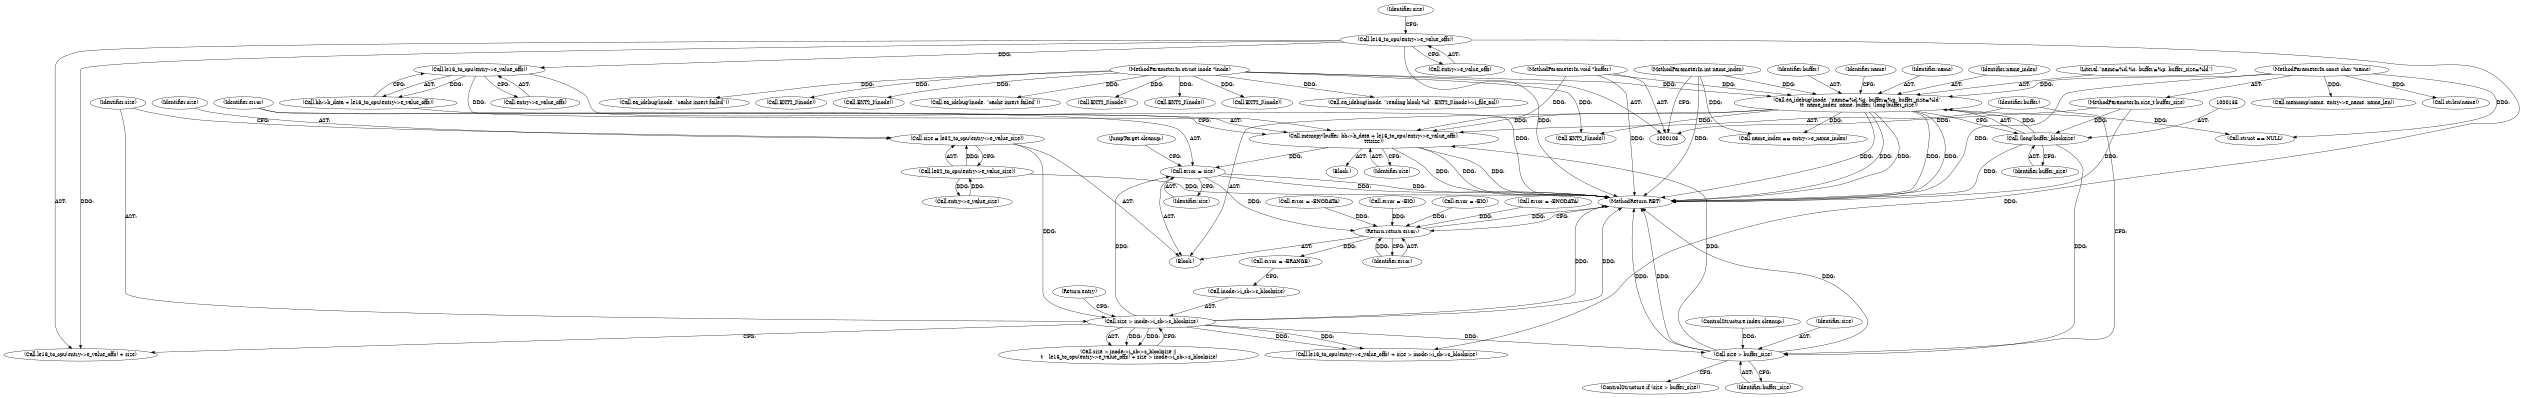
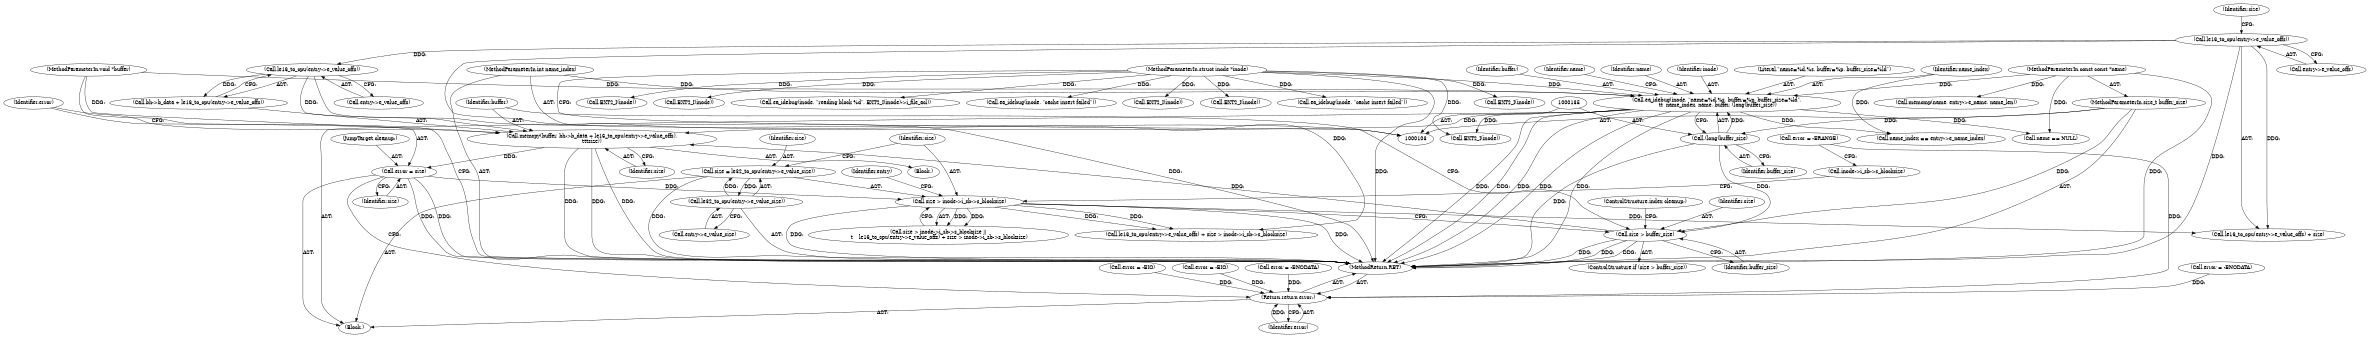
node "(Identifier,inode)": added
node "(MethodParameterIn,const char *name)": label "(MethodParameterIn,const char *name)" -> "(MethodParameterIn,const const *name)"
edge "(MethodParameterIn,void *buffer)" -> "1000103": now "1000135" -> "1000103"
edge "(MethodParameterIn,struct inode *inode)" -> "1000103": label "AST: " -> "CFG: "
edge "(MethodParameterIn,int name_index)" -> "1000103": label "CFG: " -> "AST: "
node "(Call,strlen(name))": removed
edge "(MethodParameterIn,struct inode *inode)" -> "(MethodReturn,RET)": added, label "DDG:"
edge "(MethodParameterIn,int name_index)" -> "(Call,name_index == entry->e_name_index)": now "(Identifier,name_index)" -> "(Call,name_index == entry->e_name_index)"
edge "(MethodParameterIn,size_t buffer_size)" -> "1000103": label "DDG: " -> "AST: "
edge "(MethodParameterIn,void *buffer)" -> "(MethodReturn,RET)": label "DDG: " -> "CFG: "
edge "(MethodParameterIn,int name_index)" -> "(MethodReturn,RET)": label "DDG: " -> "AST: "
node "(Call,(long)buffer_blocksize)": label "(Call,(long)buffer_blocksize)" -> "(Call,(long)buffer_size)"
node "(Call,struct == NULL)": label "(Call,struct == NULL)" -> "(Call,name == NULL)"
edge "(Call,size = le32_to_cpu(entry->e_value_size))" -> "(Call,le32_to_cpu(entry->e_value_size))": label "CFG: " -> "DDG: "
edge "(JumpTarget,cleanup:)" -> "(Call,error = size)": label "CFG: " -> "AST: "
edge "(MethodParameterIn,size_t buffer_size)" -> "(MethodReturn,RET)": label "DDG: " -> "AST: "
edge "(Call,le32_to_cpu(entry->e_value_size))" -> "(Call,entry->e_value_size)": label "DDG: " -> "CFG: "
edge "(Call,entry->e_value_size)" -> "(Call,le32_to_cpu(entry->e_value_size))": label "DDG: " -> "AST: "
edge "(Call,le32_to_cpu(entry->e_value_size))" -> "(MethodReturn,RET)": label "DDG: " -> "AST: "
edge "(Call,error = size)" -> "(Return,return error;)": label "DDG: " -> "CFG: "
edge "(MethodParameterIn,size_t buffer_size)" -> "(Call,size > buffer_size)": added, label "DDG:"
edge "(Return,return error;)" -> "(MethodReturn,RET)": label "DDG: " -> "AST: "
edge "(MethodReturn,RET)" -> "(Return,return error;)": label "CFG: " -> "AST: "
edge "(Call,size = le32_to_cpu(entry->e_value_size))" -> "(Call,size > inode->i_sb->s_blocksize)": label "DDG: " -> "AST: "
edge "(Call,size > inode->i_sb->s_blocksize)" -> "(Call,error = size)": reversed
edge "(Return,return error;)" -> "(Call,error = -ERANGE)": reversed
edge "(Call,size = le32_to_cpu(entry->e_value_size))" -> "(MethodReturn,RET)": added, label "DDG:"
node "(Return,entry)": label "(Return,entry)" -> "(Identifier,entry)"
edge "(Call,inode->i_sb->s_blocksize)" -> "(Call,size > inode->i_sb->s_blocksize)": label "AST: " -> "CFG: "
edge "(Call,size > inode->i_sb->s_blocksize)" -> "(Call,le16_to_cpu(entry->e_value_offs) + size)": label "CFG: " -> "DDG: "
edge "(Call,size > inode->i_sb->s_blocksize)" -> "(Call,size > buffer_size)": label "DDG: " -> "CFG: "
edge "(ControlStructure,index cleanup;)" -> "(Call,size > buffer_size)": label "DDG: " -> "CFG: "
edge "(Call,size > buffer_size)" -> "(ControlStructure,if (size > buffer_size))": label "CFG: " -> "AST: "
